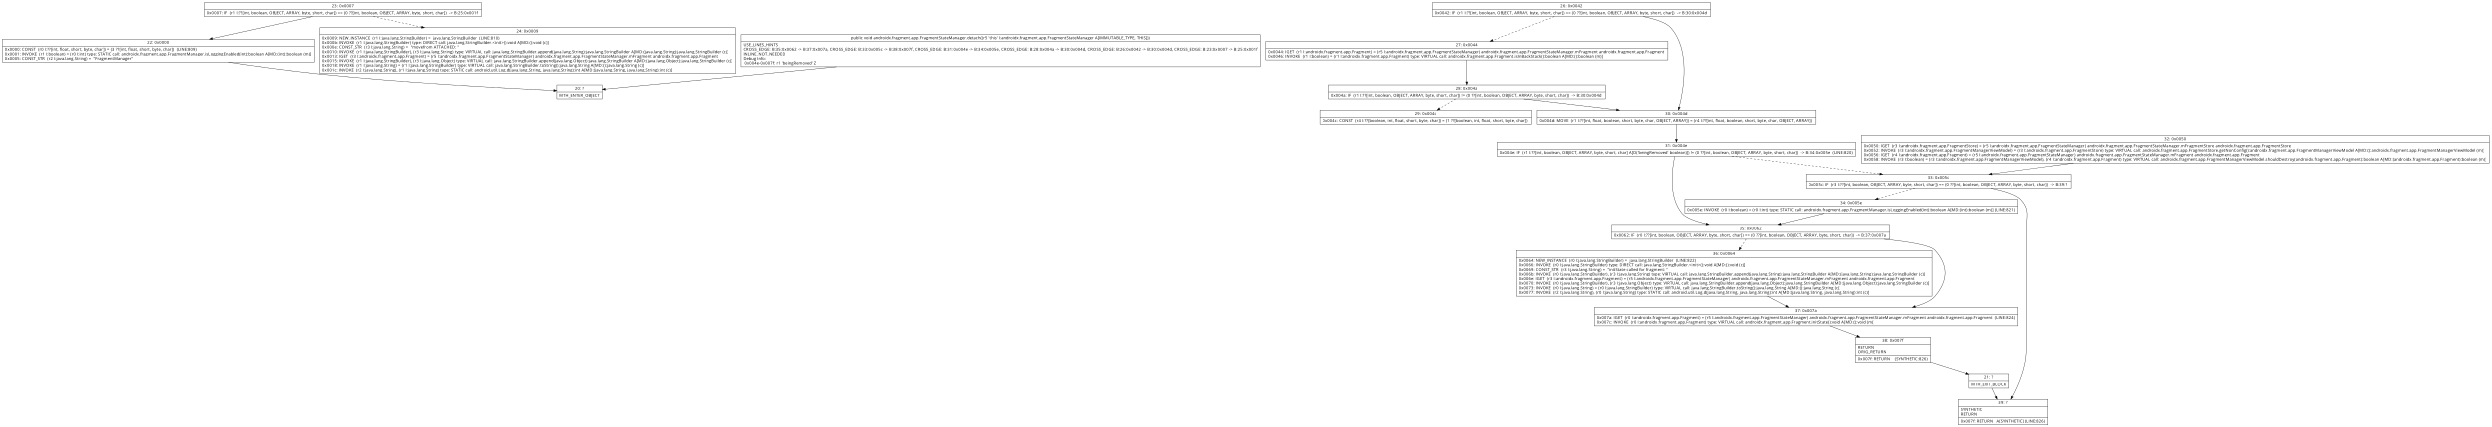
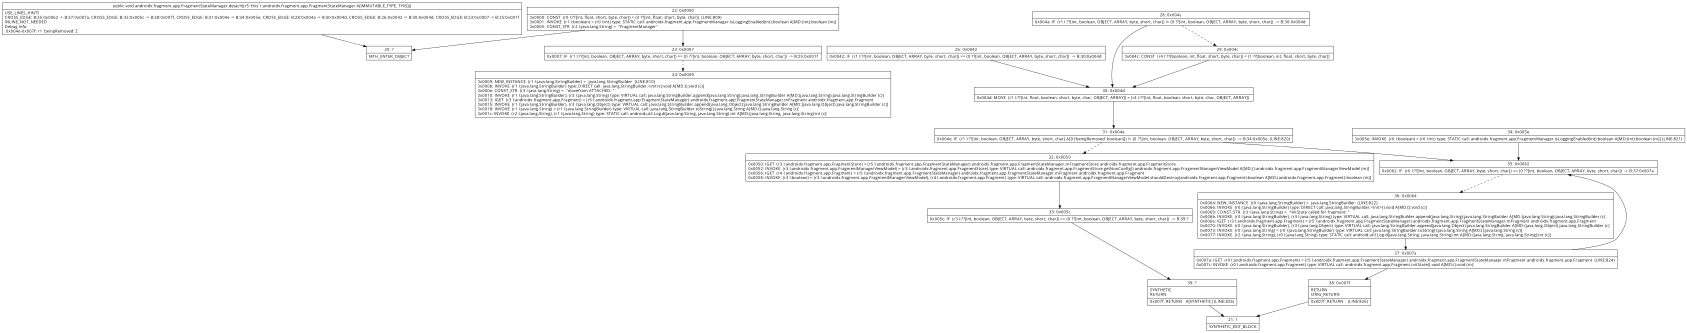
edge "23: 0x0007" -> "22: 0x0000": reversed
node "27: 0x0044": removed
edge "29: 0x004c" -> "30: 0x004d": added
edge "31: 0x004e" -> "33: 0x005c": now "31: 0x004e" -> "32: 0x0050"
edge "33: 0x005c" -> "34: 0x005e": removed
edge "35: 0x0062" -> "37: 0x007a": reversed
node "38: 0x007f": text "0x007f: RETURN    (SYNTHETIC:826)" -> "0x007f: RETURN    (LINE:826)"
node "21: ?": text "MTH_EXIT_BLOCK" -> "SYNTHETIC_EXIT_BLOCK"
edge "21: ?" -> "39: ?": reversed
